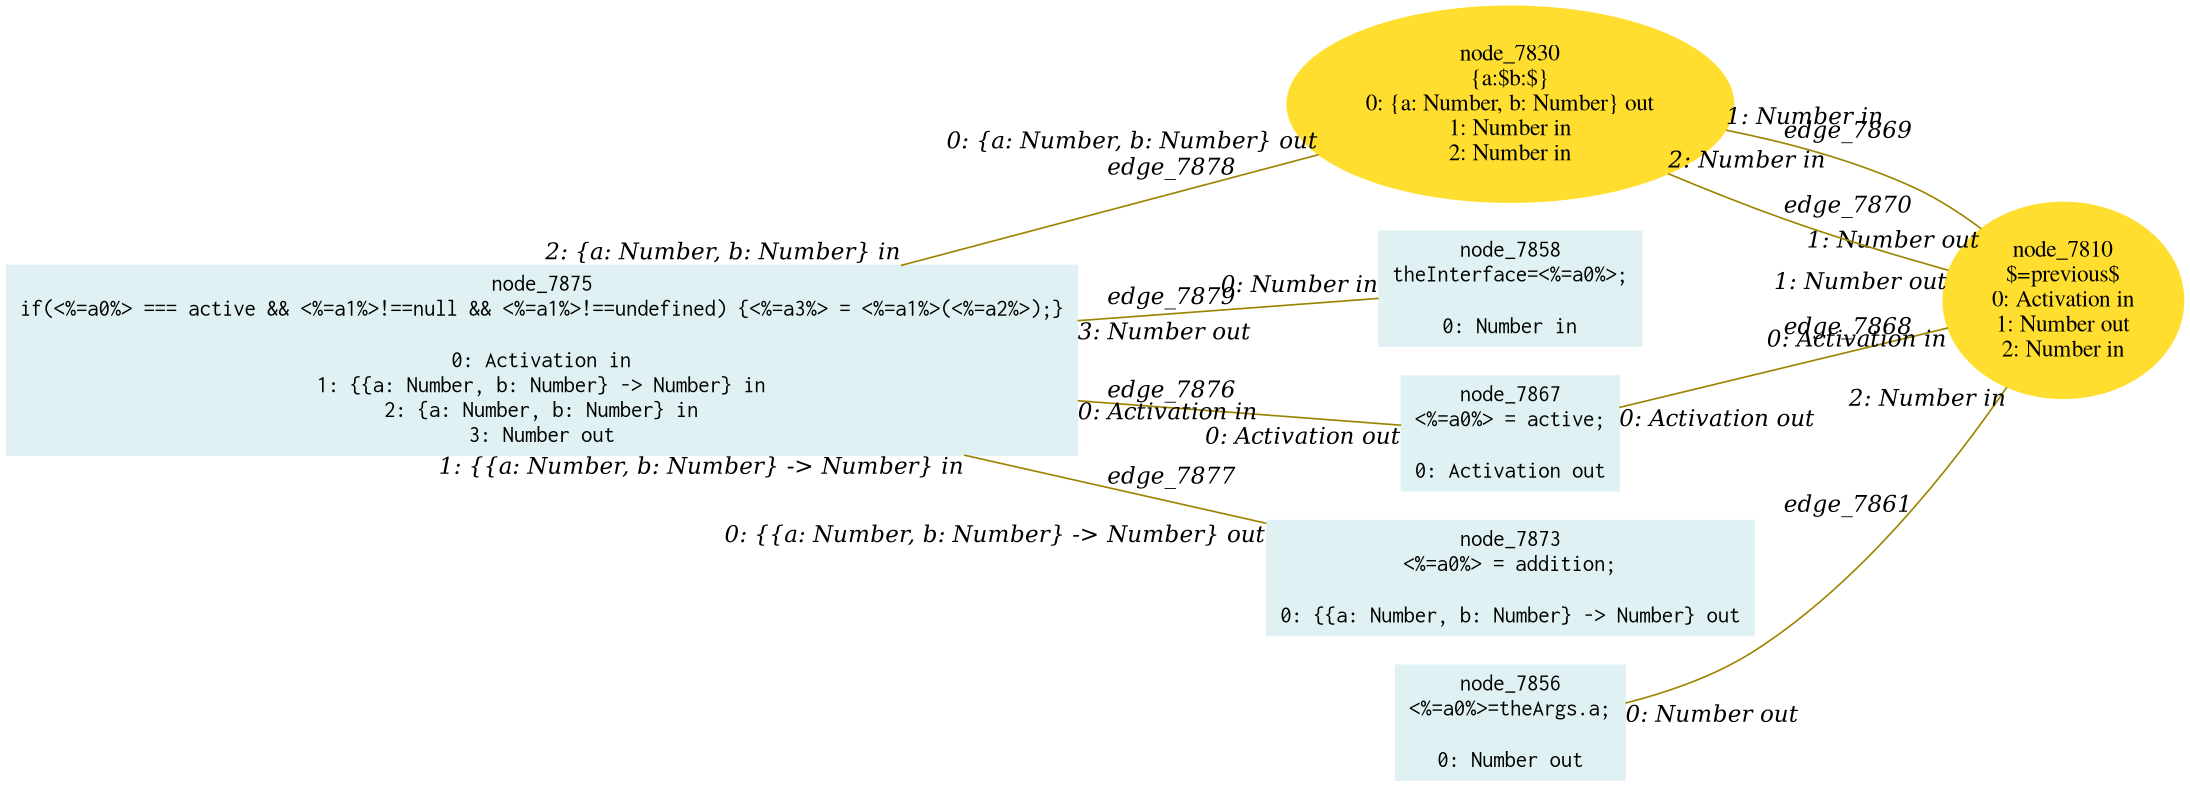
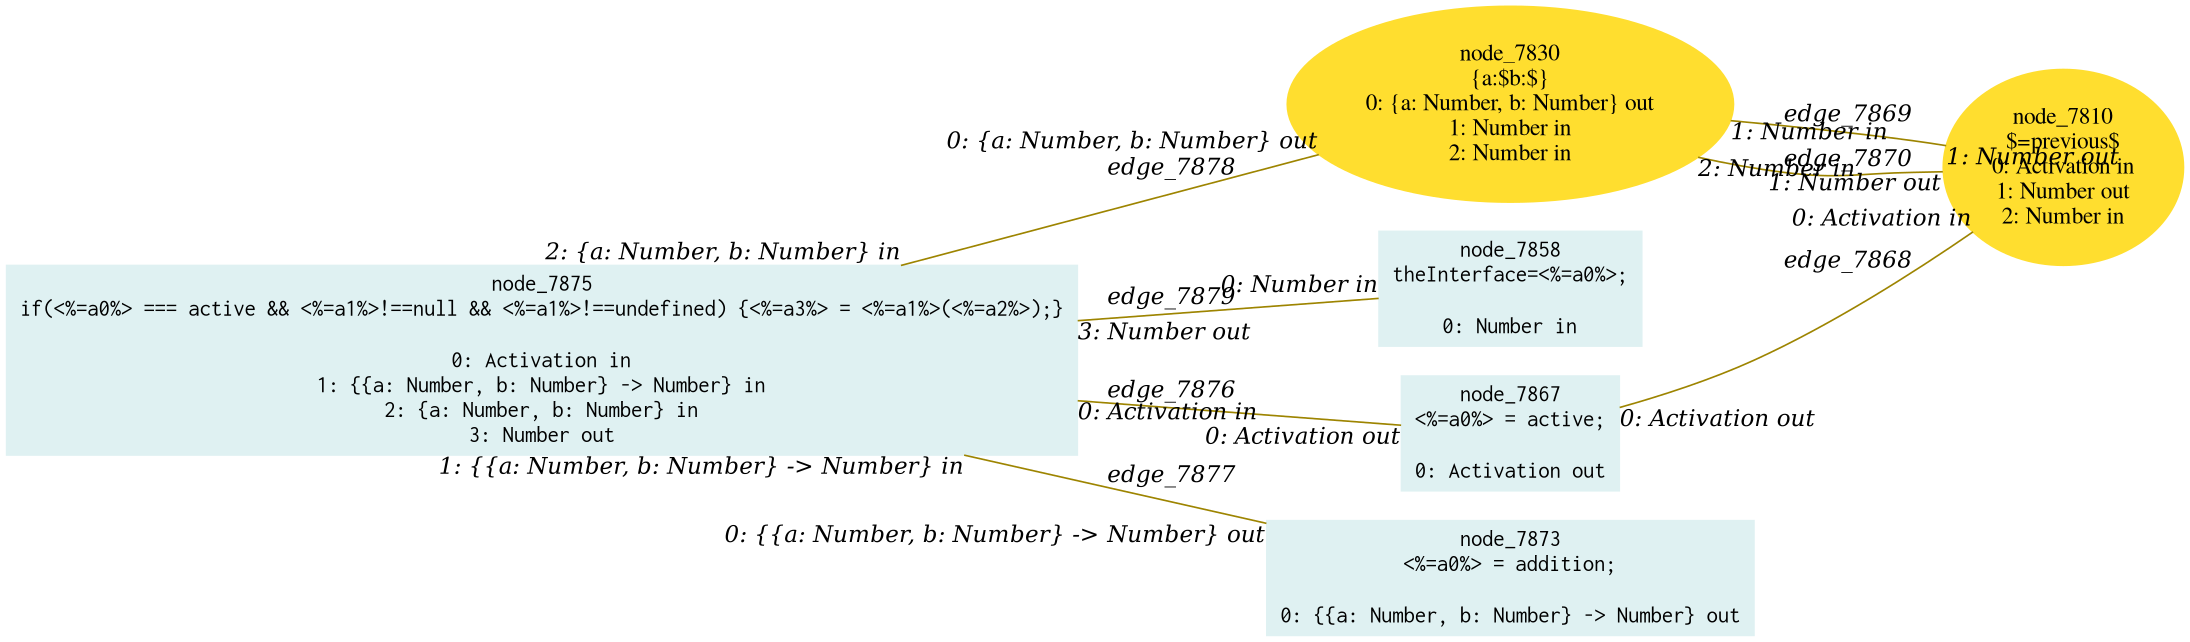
node "node_7856 <%=a0%>=theArgs.a; 0: Number out": removed
